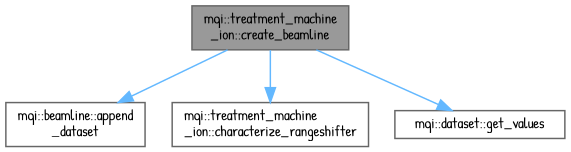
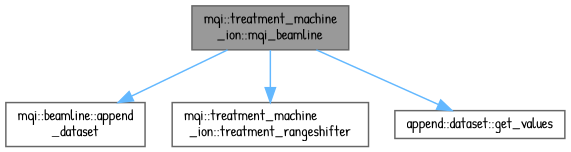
node "mqi::treatment_machine _ion::create_beamline": label "mqi::treatment_machine _ion::create_beamline" -> "mqi::treatment_machine _ion::mqi_beamline"
node "mqi::treatment_machine _ion::characterize_rangeshifter": label "mqi::treatment_machine _ion::characterize_rangeshifter" -> "mqi::treatment_machine _ion::treatment_rangeshifter"
node "mqi::dataset::get_values": label "mqi::dataset::get_values" -> "append::dataset::get_values"
